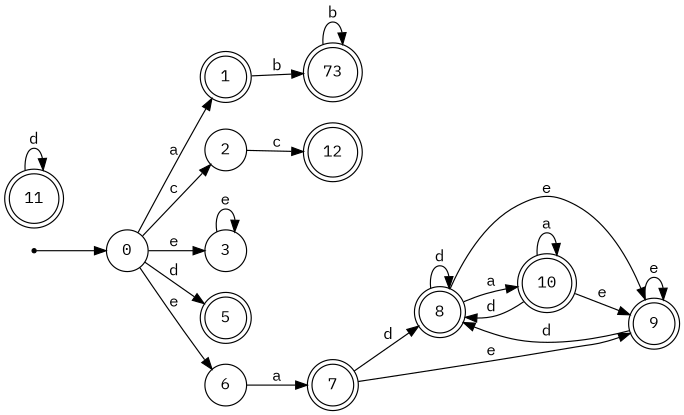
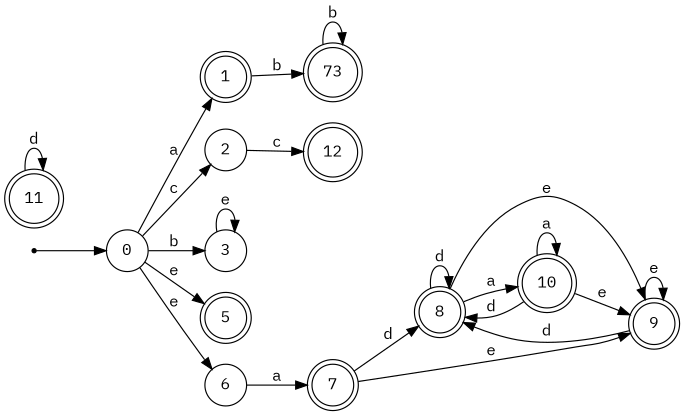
edge "0" -> "3": label "e" -> "b"
edge "0" -> "5": label "d" -> "e"
